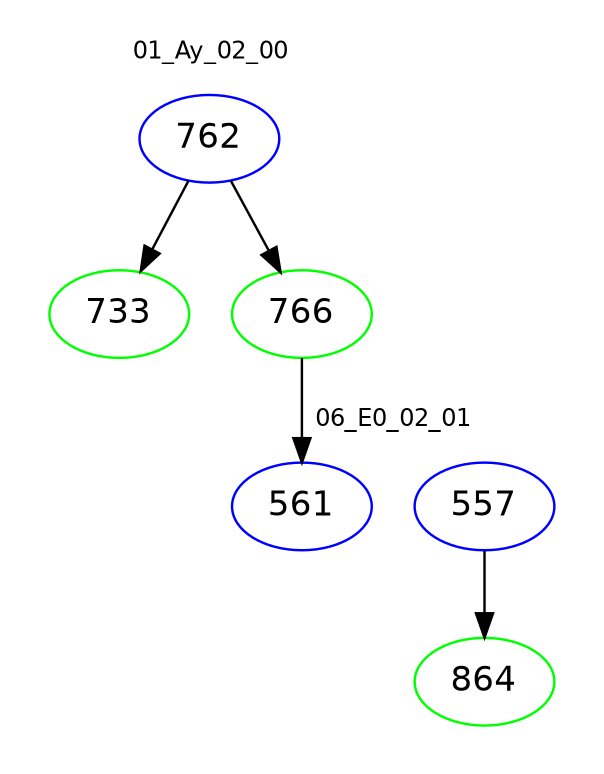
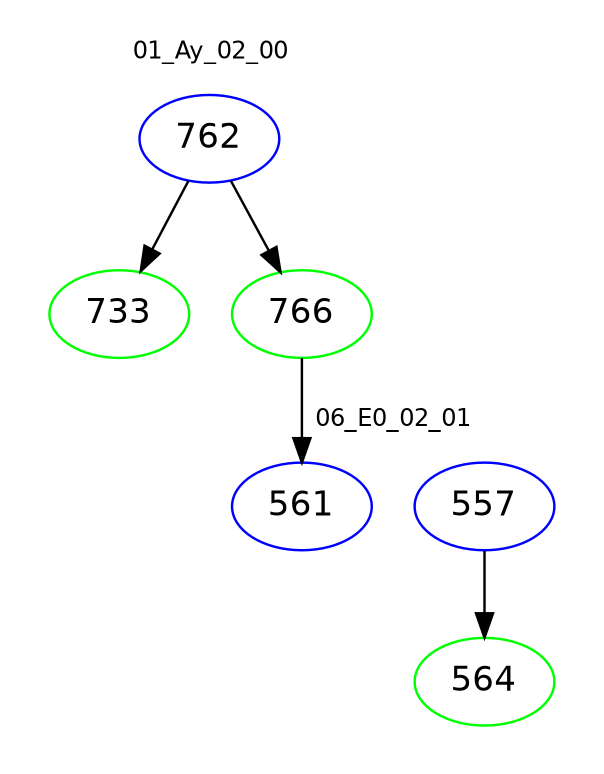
node "864": label "864" -> "564"
